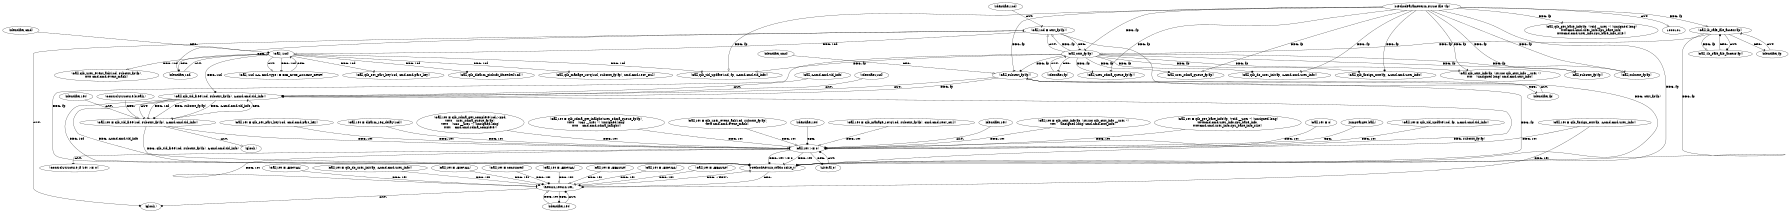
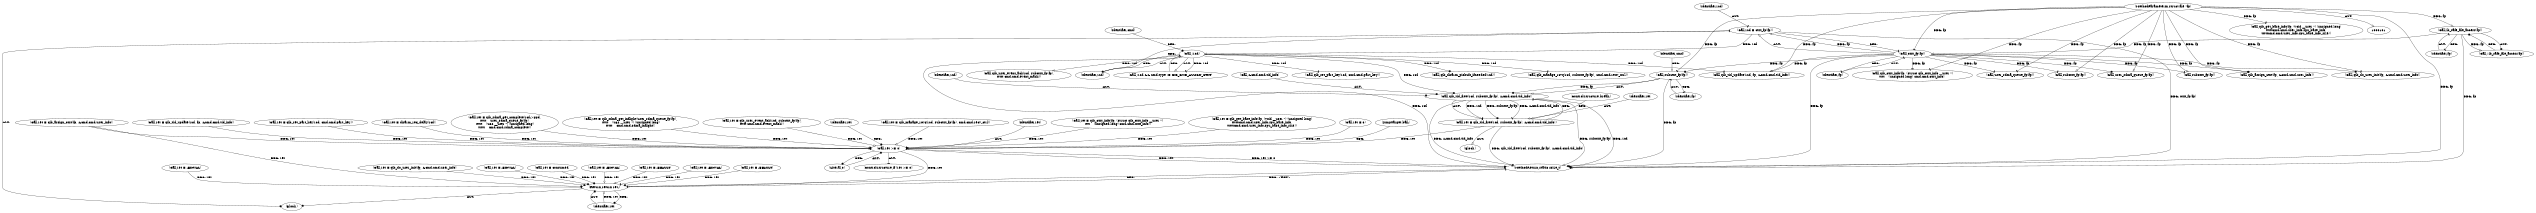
edge "(Call,!rcd)" -> "(MethodReturn,static ssize_t)": added, label "DDG: rcd"
